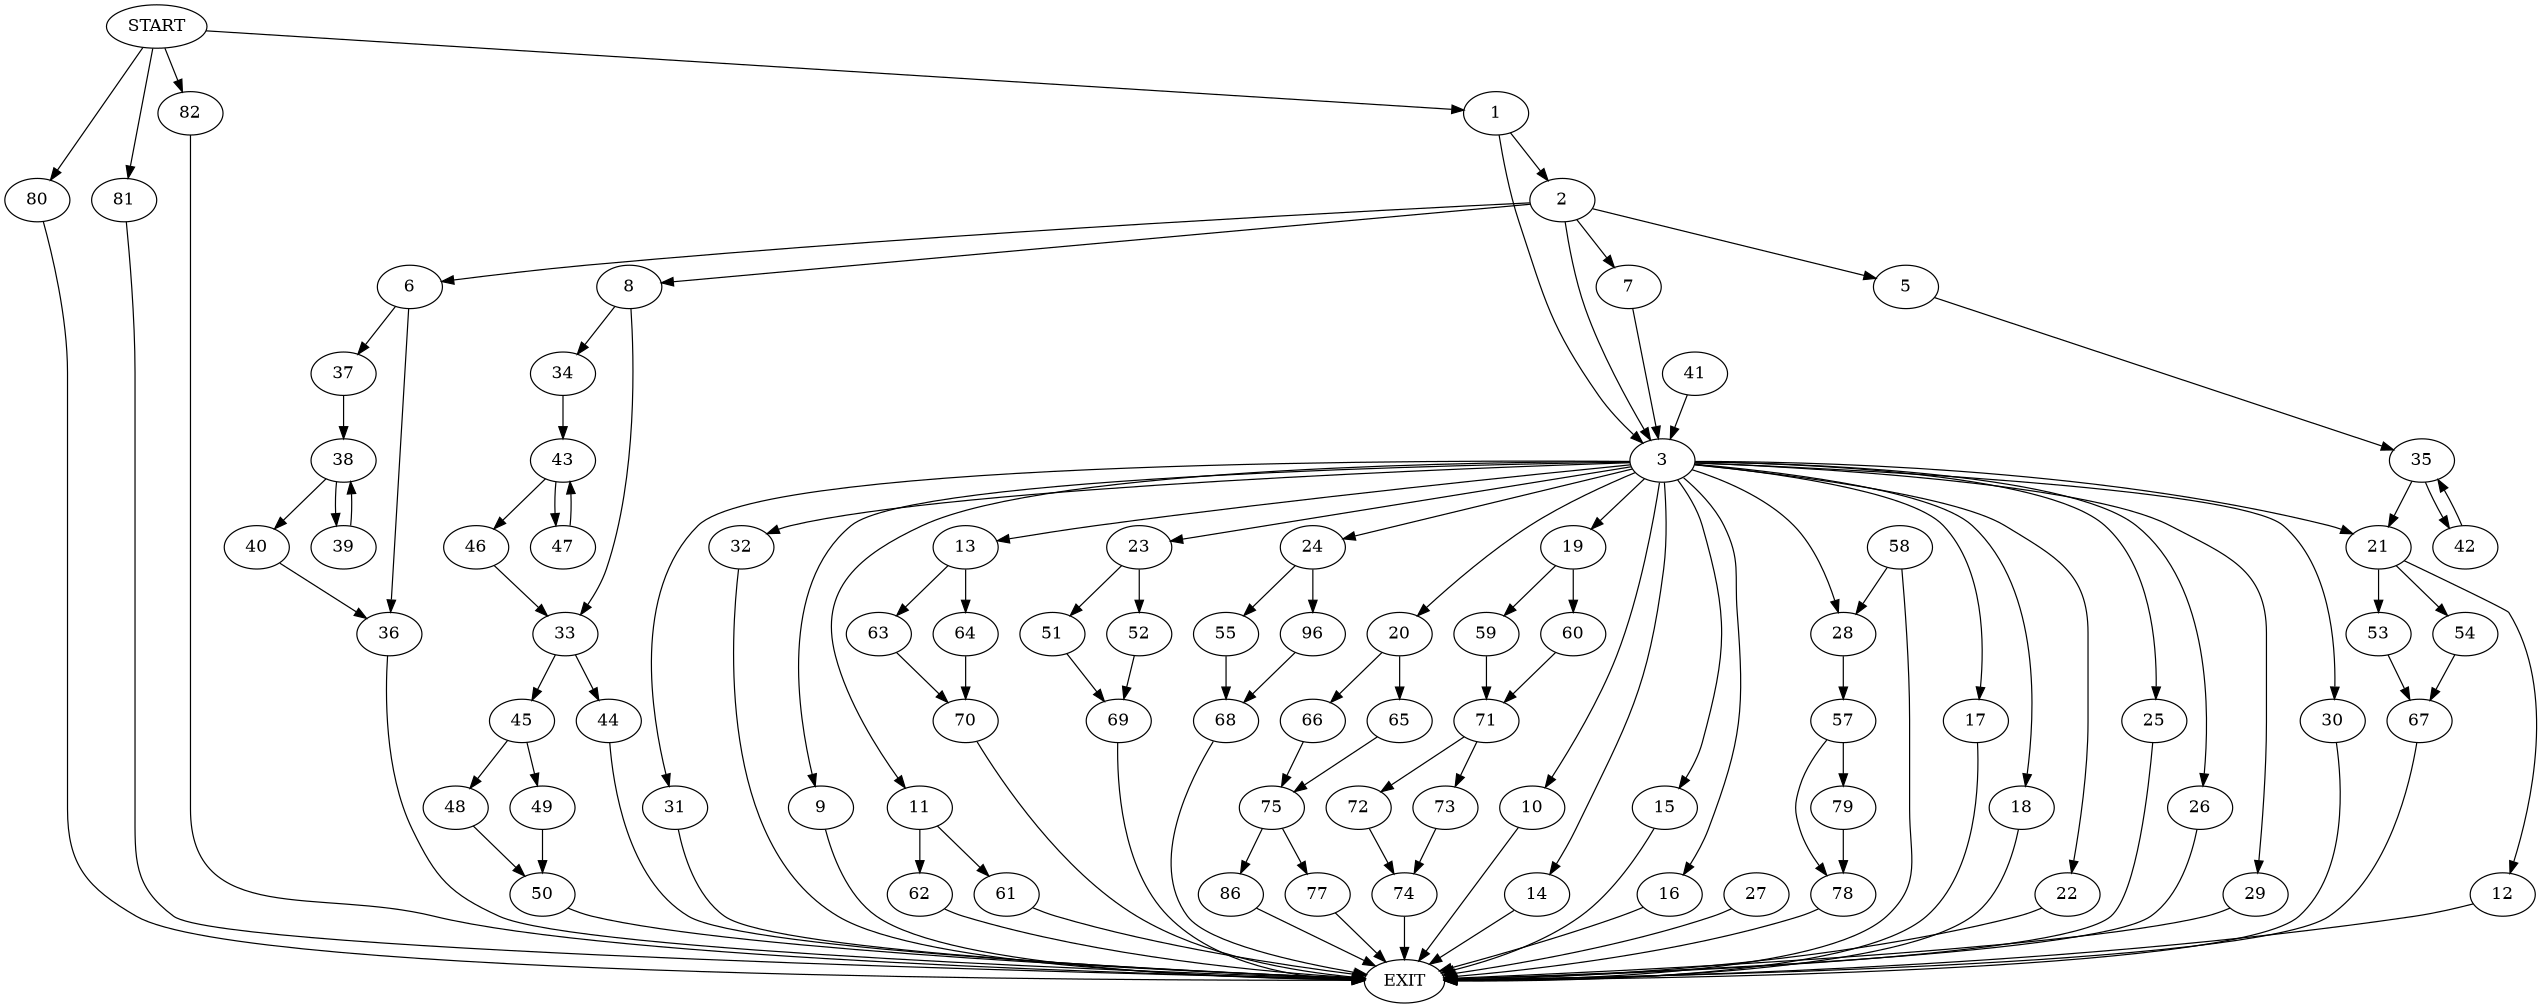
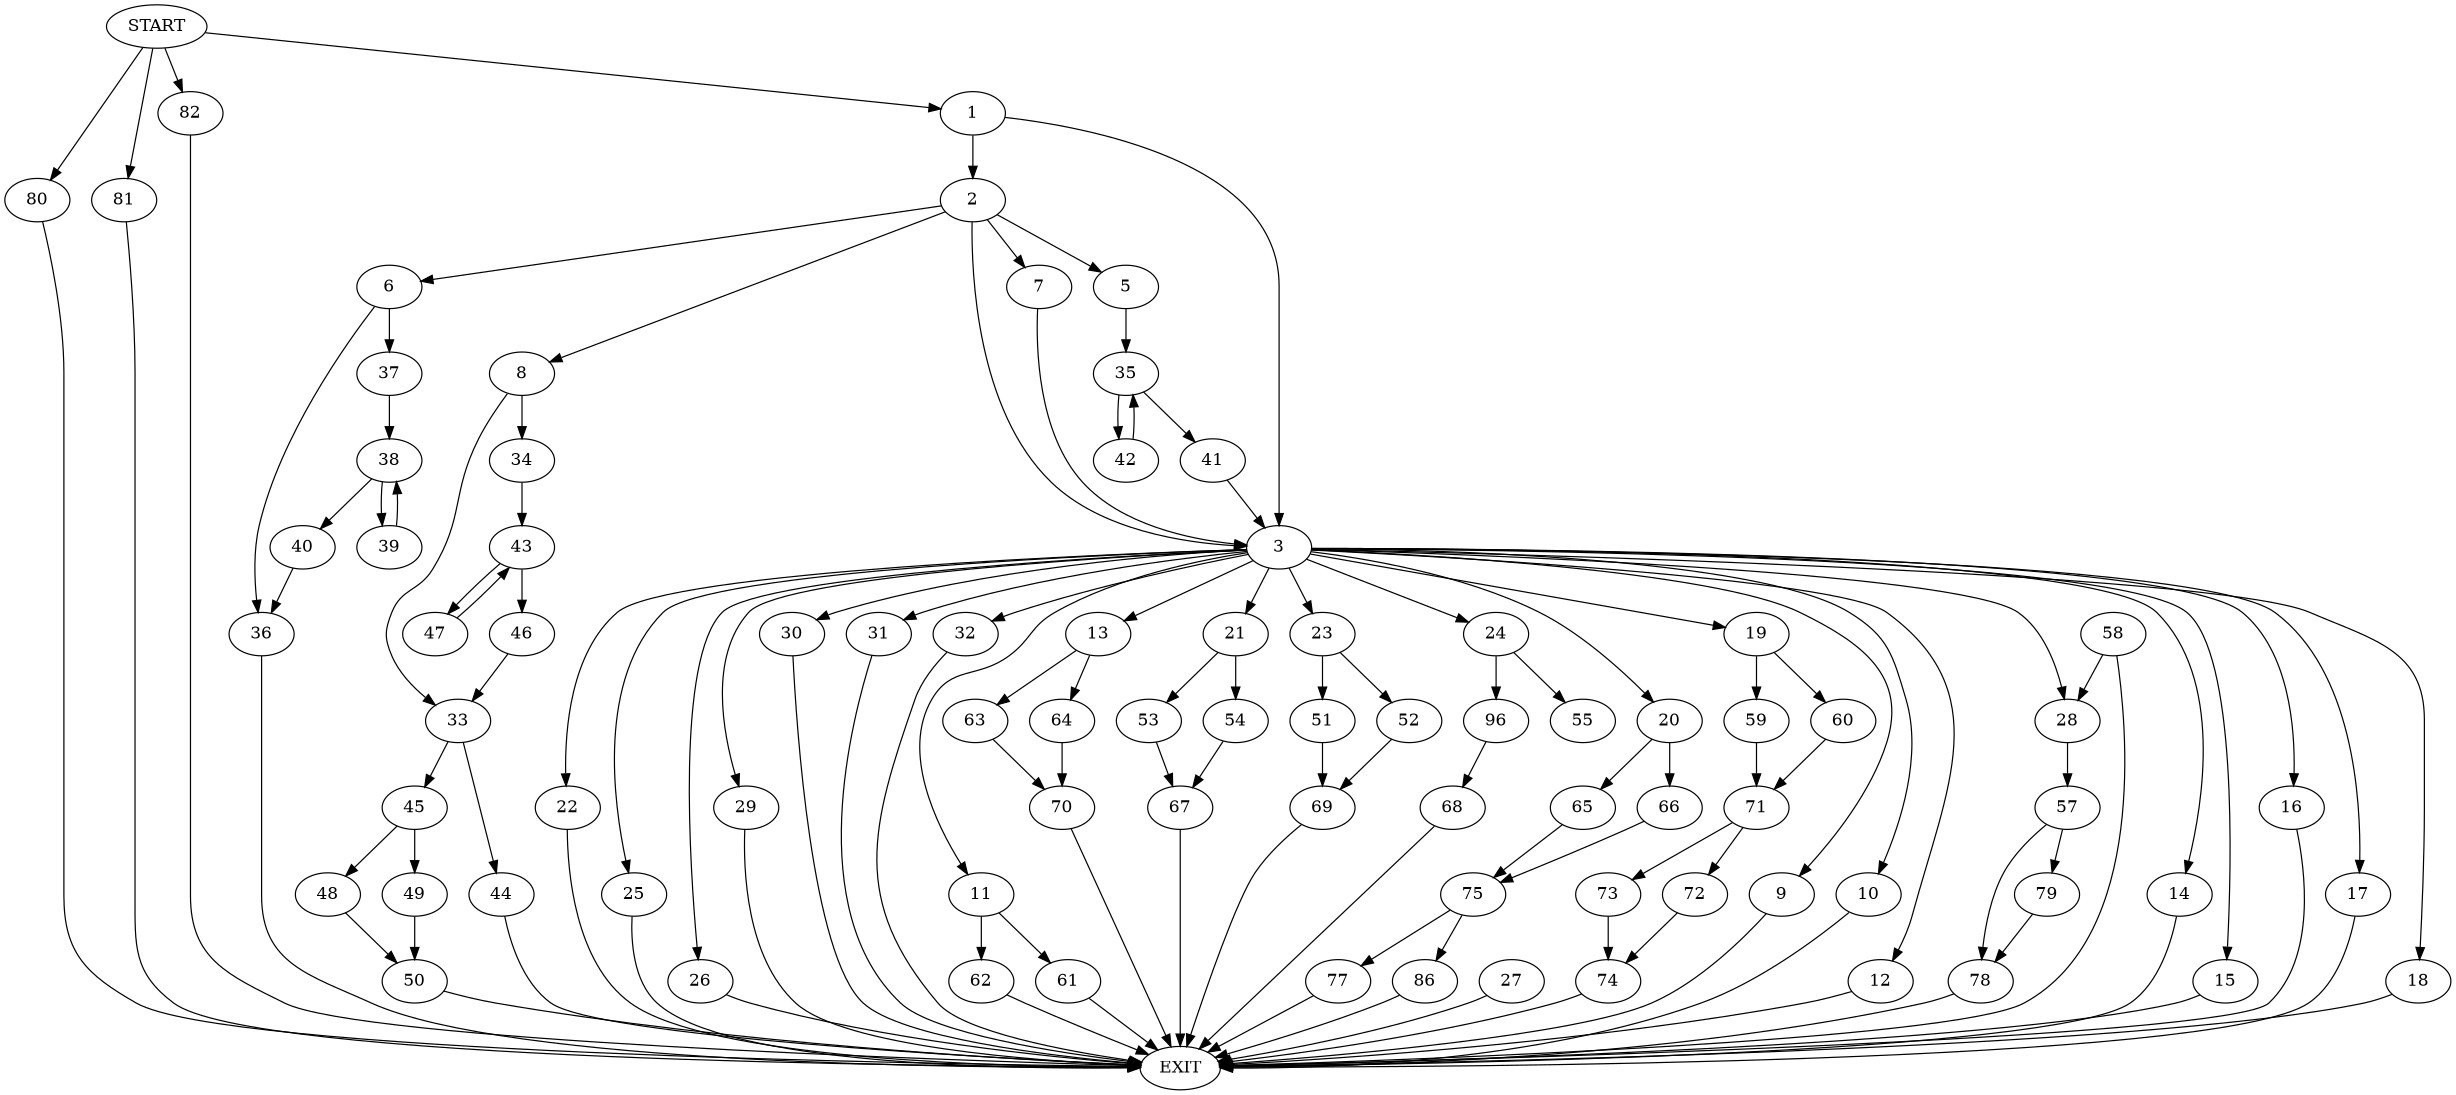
edge "35" -> "21": now "35" -> "41"
edge "55" -> "68": removed
edge "21" -> "12": now "3" -> "12"
